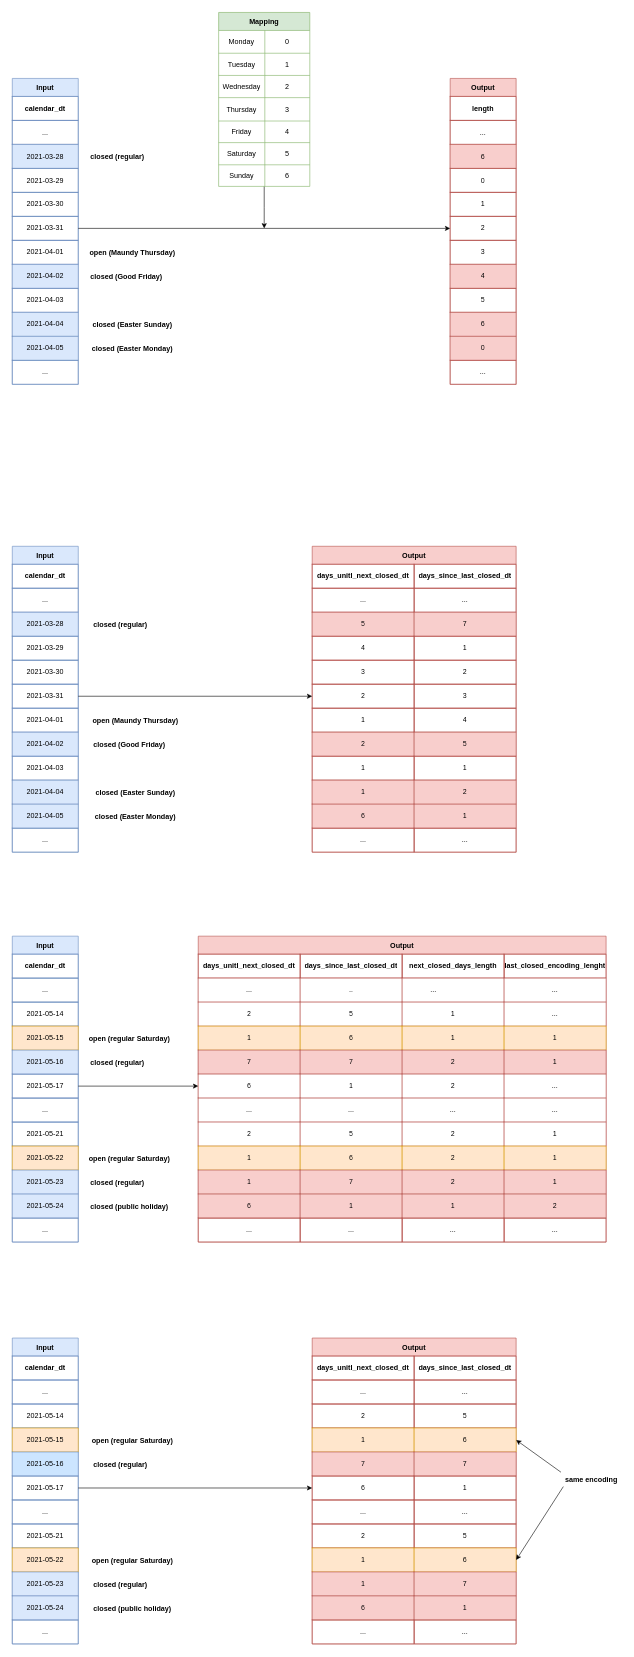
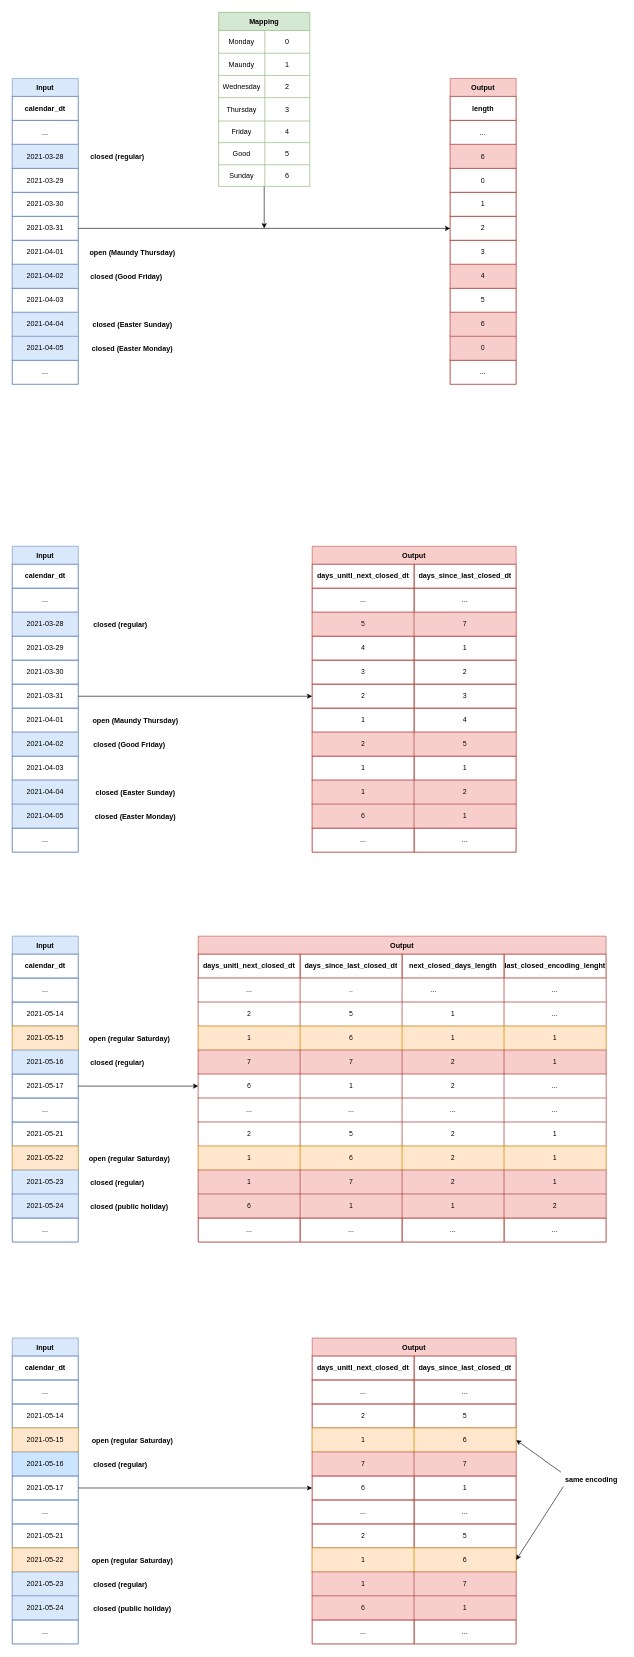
node "Tuesday": label "Tuesday" -> "Maundy"
node "Saturday": label "Saturday" -> "Good"
